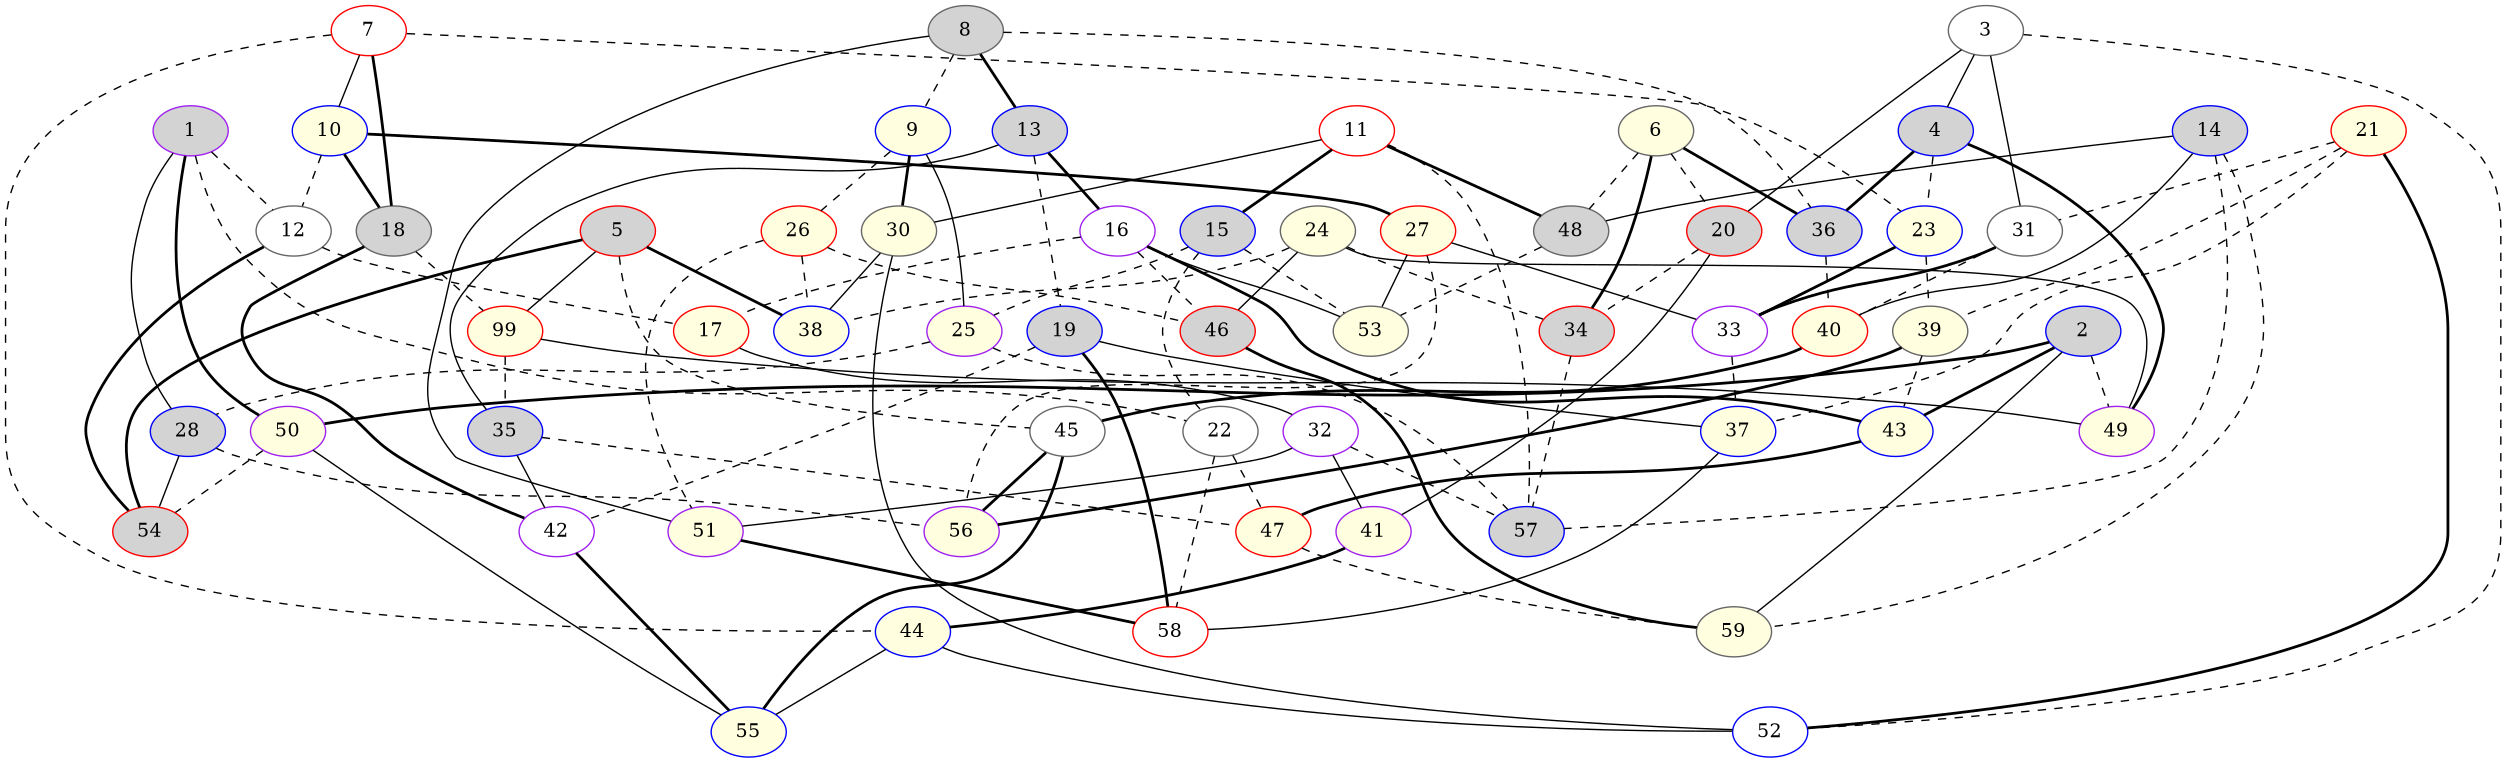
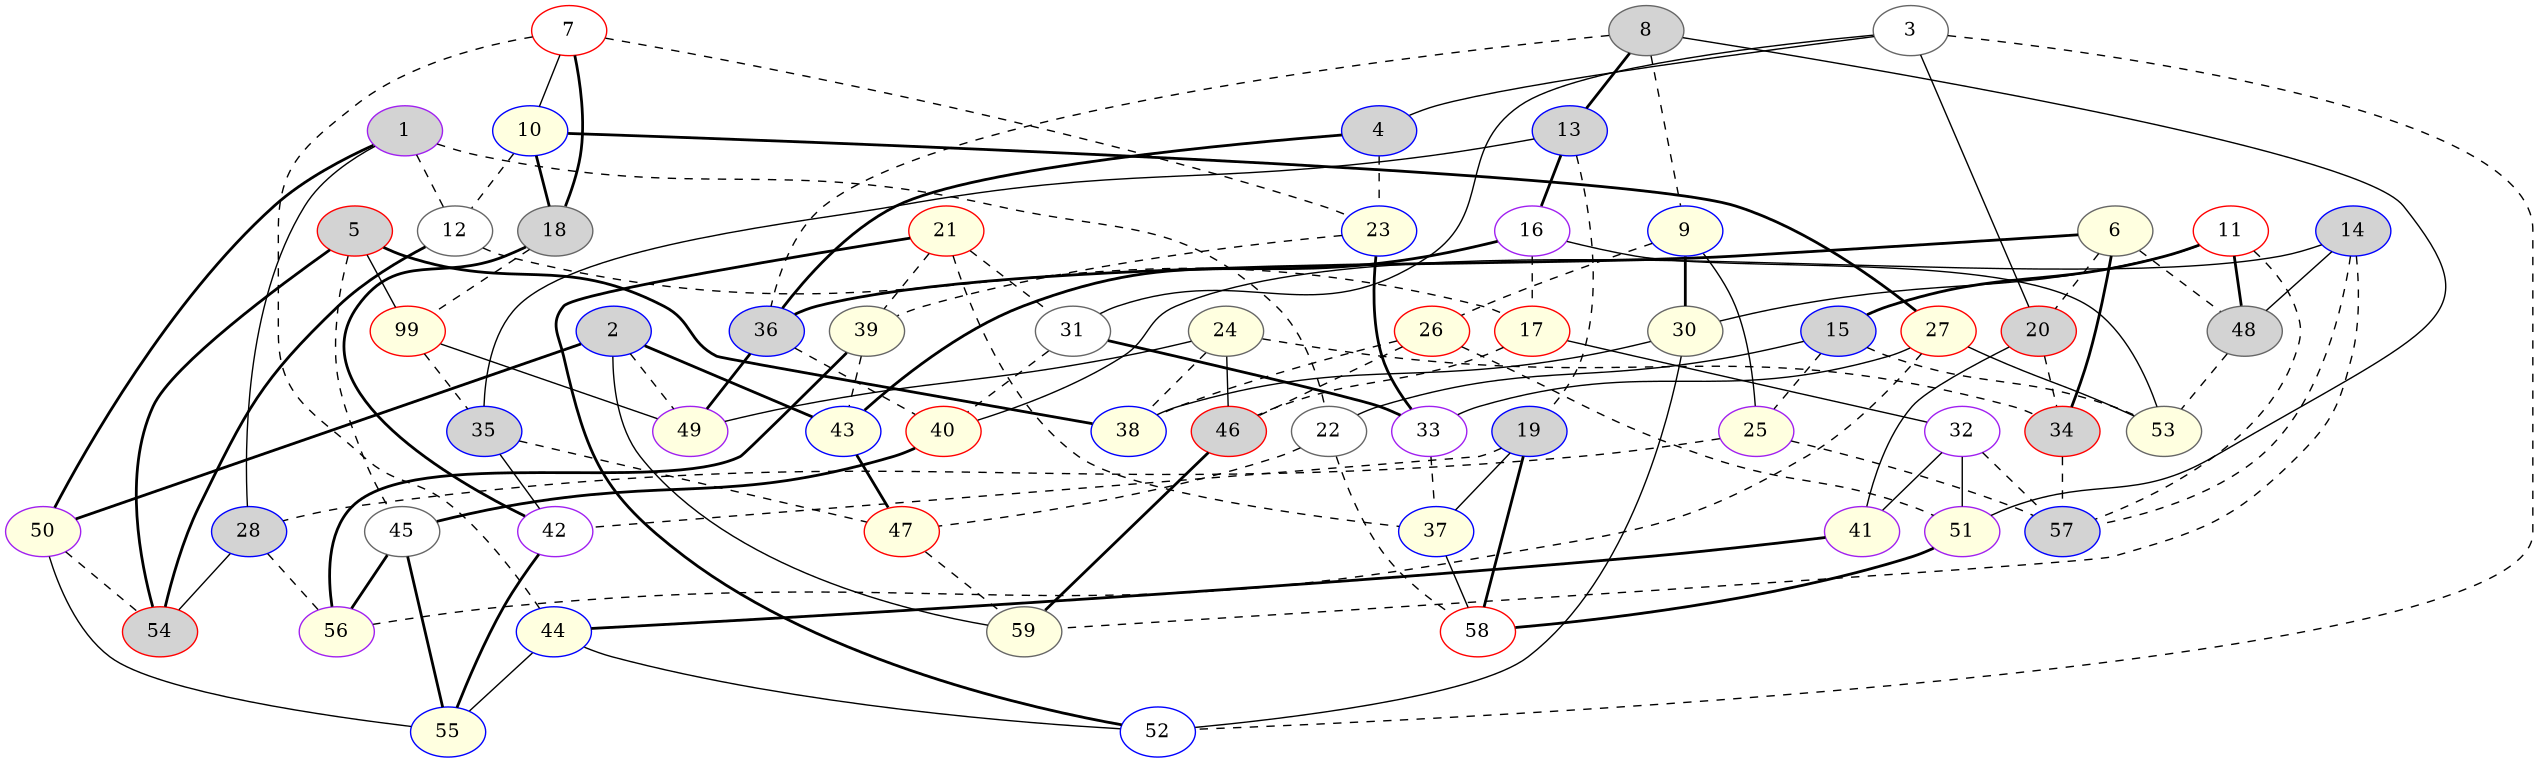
edge "4" -- "49": now "36" -- "49"
edge "16" -- "46": now "17" -- "46"
edge "15" -- "22": style dashed -> solid
